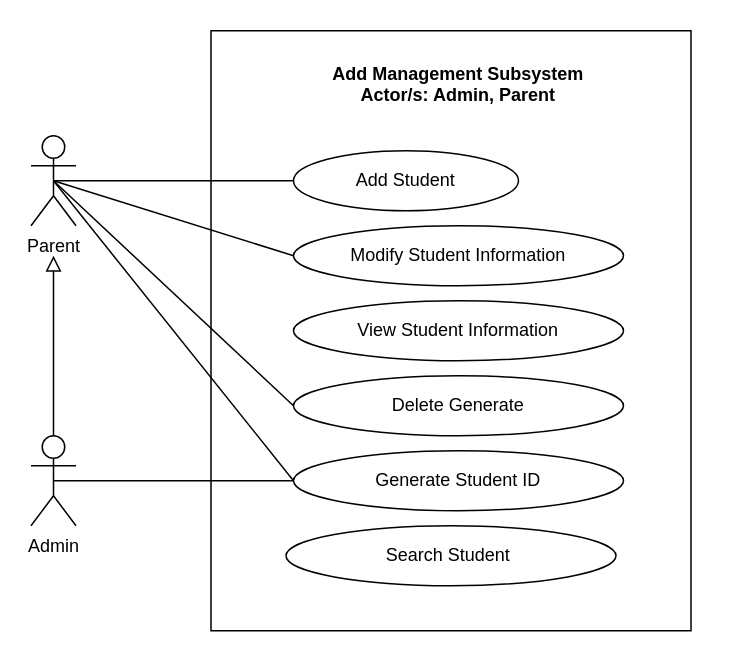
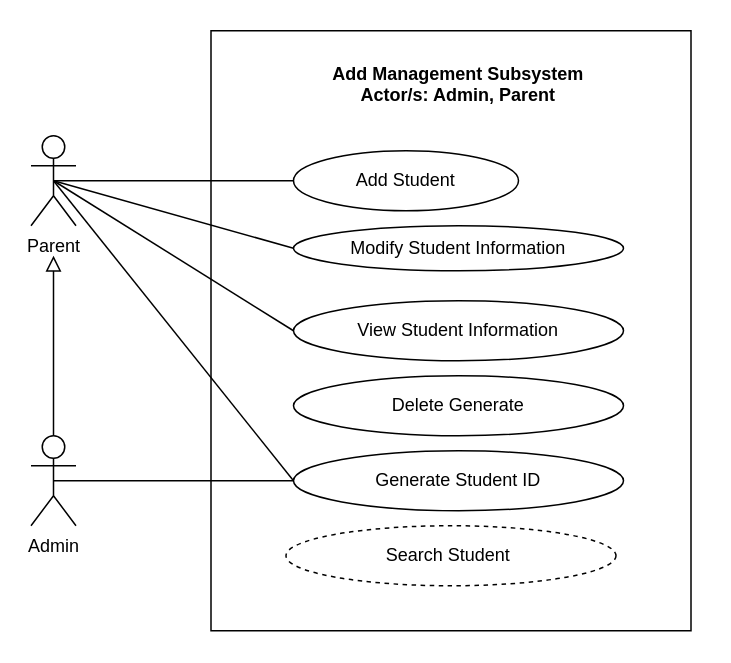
node "Modify Student Information": size 330x60 -> 330x45
edge "Parent" -- "View Student Information": added
edge "Parent" -- "Delete Generate": removed
node "Search Student": style solid -> dashed
